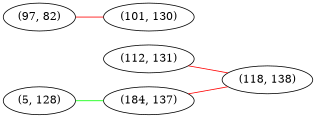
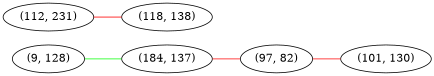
node "(112, 131)": label "(112, 131)" -> "(112, 231)"
edge "(118, 138)" -- "(184, 137)": now "(97, 82)" -- "(184, 137)"
node "(5, 128)": label "(5, 128)" -> "(9, 128)"
